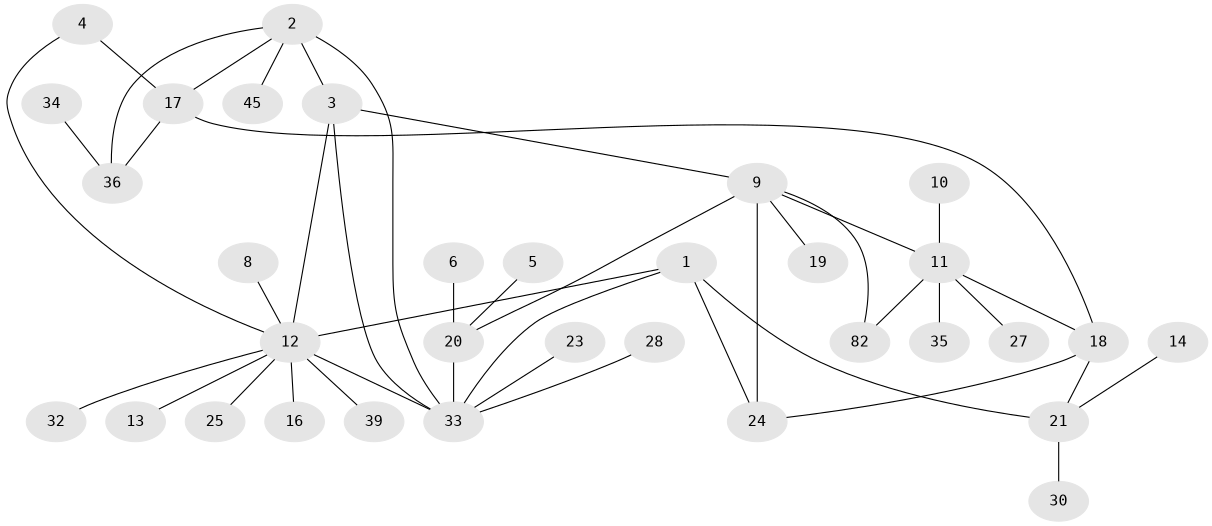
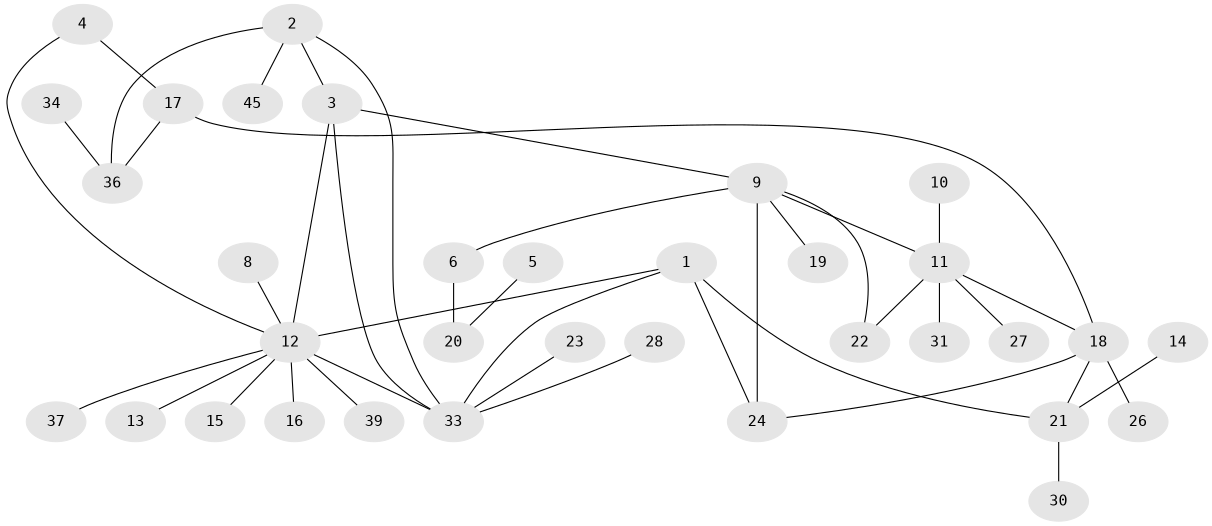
edge "2" -- "17": removed
edge "9" -- "20": now "9" -- "6"
node "82": label "82" -> "22"
node "35": label "35" -> "31"
edge "20" -- "33": removed
node "32": label "32" -> "37"
node "25": label "25" -> "15"
node "26": added
